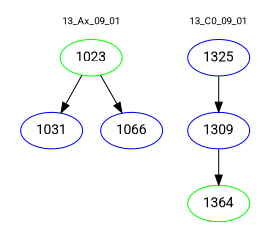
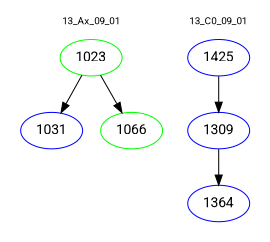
node "1325": label "1325" -> "1425"
node "1066": color blue -> green
node "1364": color green -> blue
